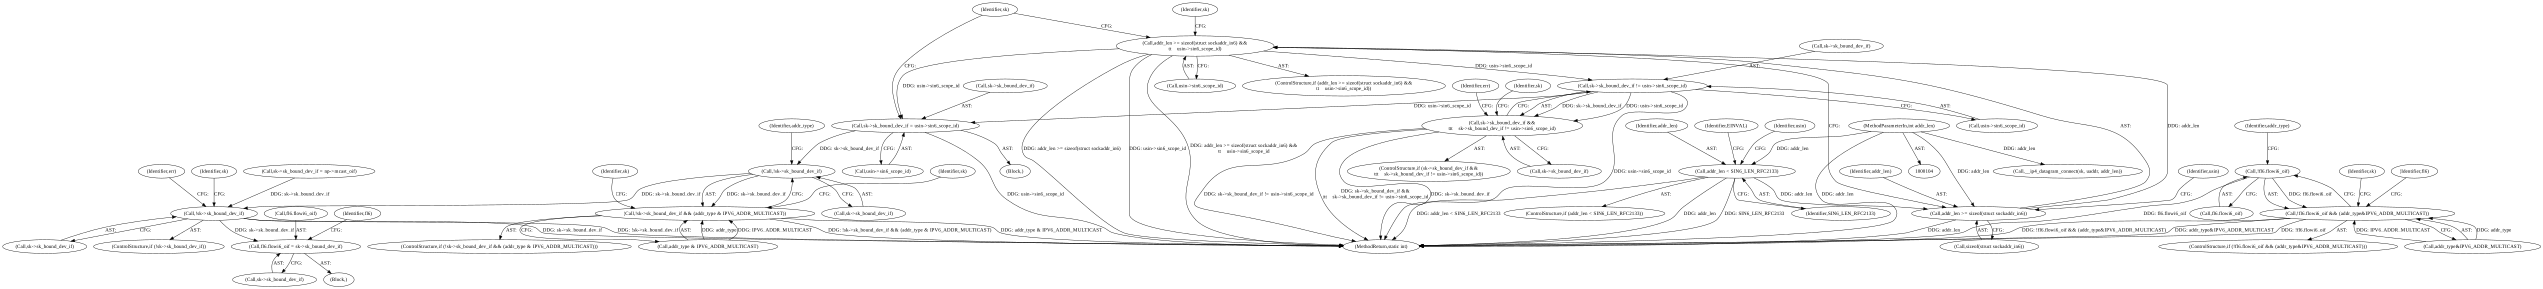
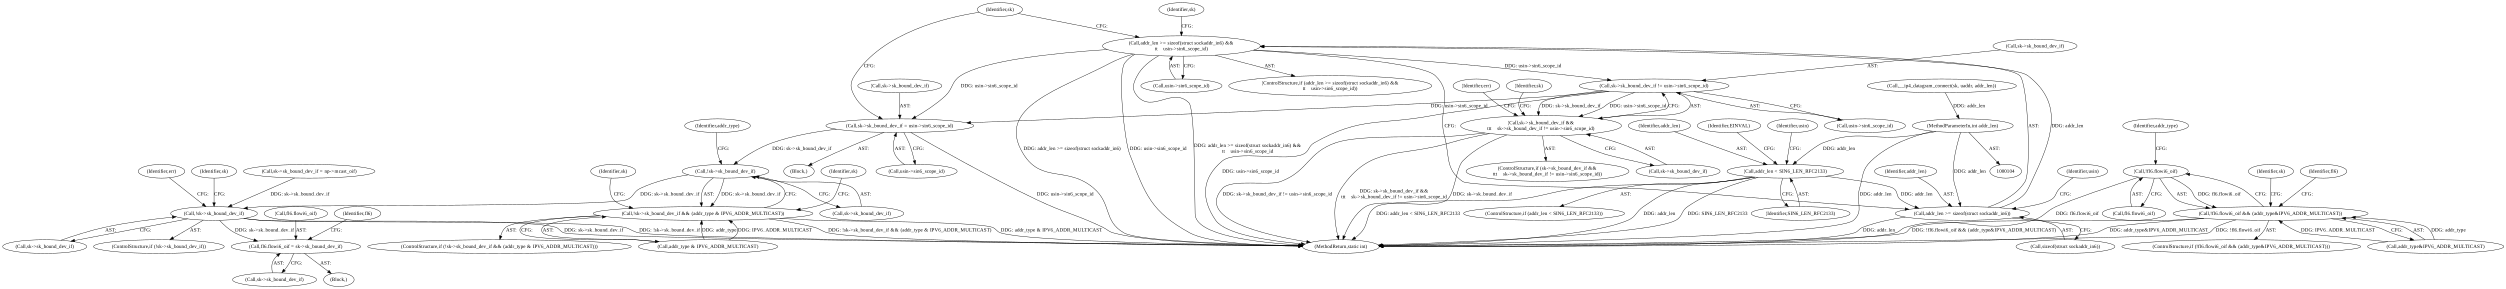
edge "(MethodParameterIn,int addr_len)" -> "(Call,__ip4_datagram_connect(sk, uaddr, addr_len))": reversed
